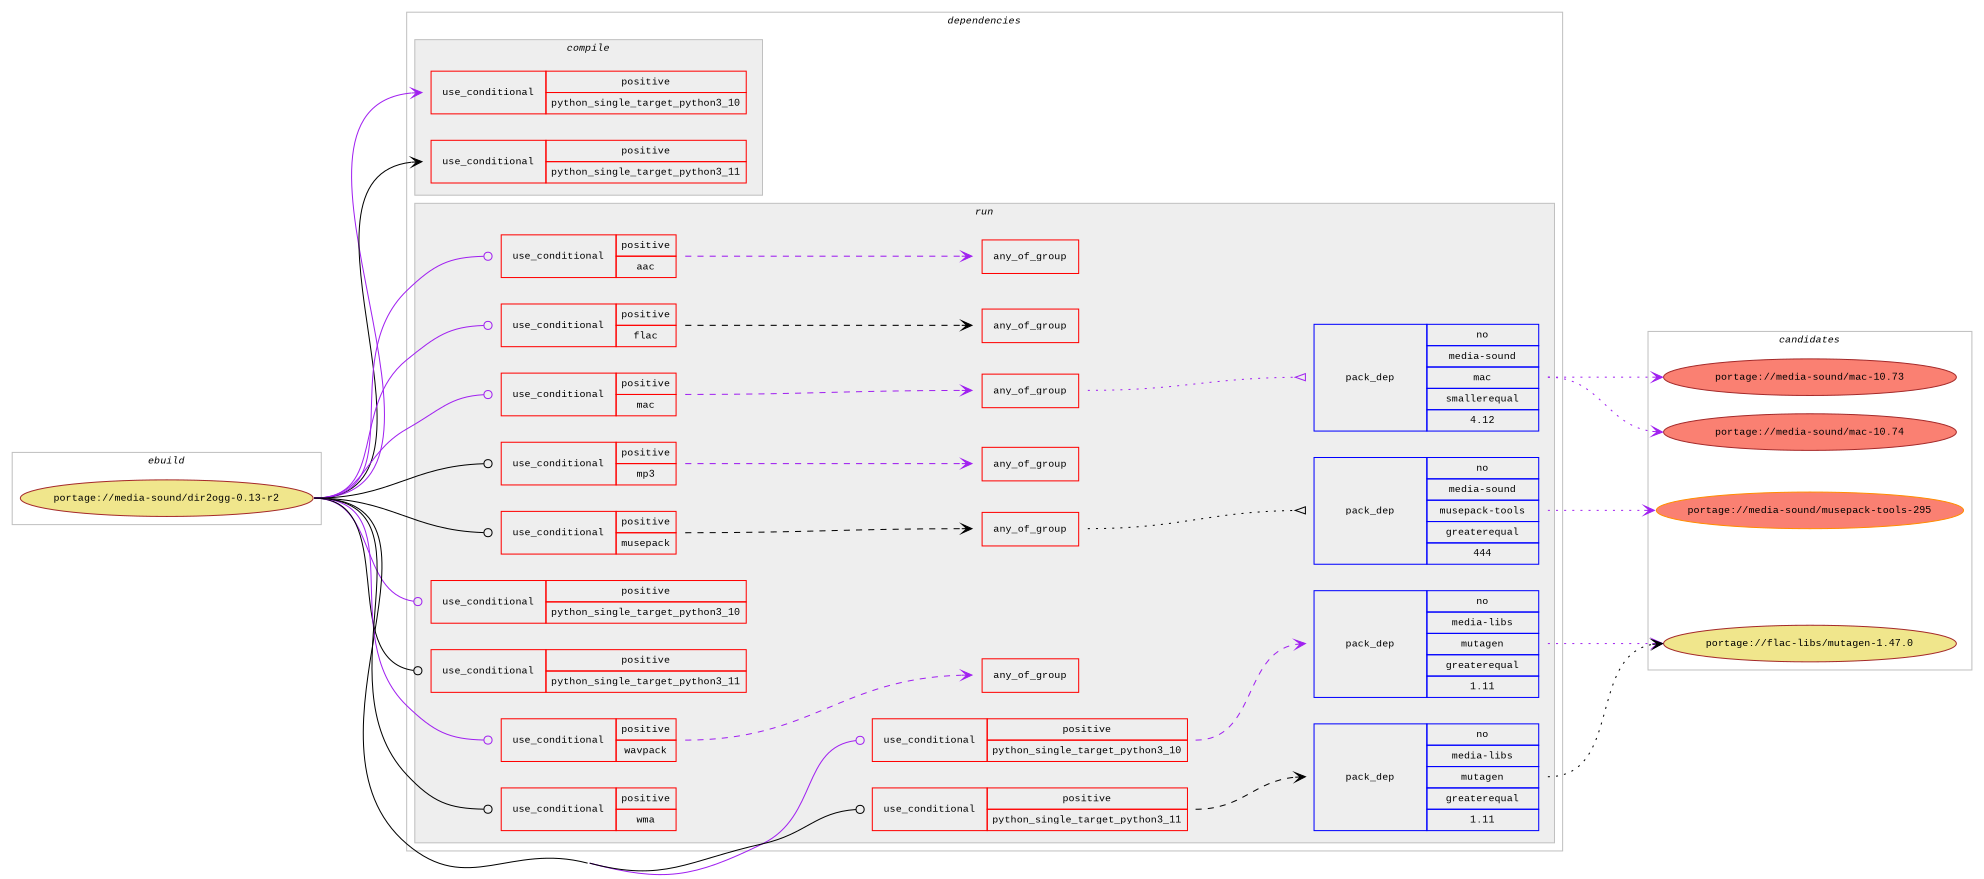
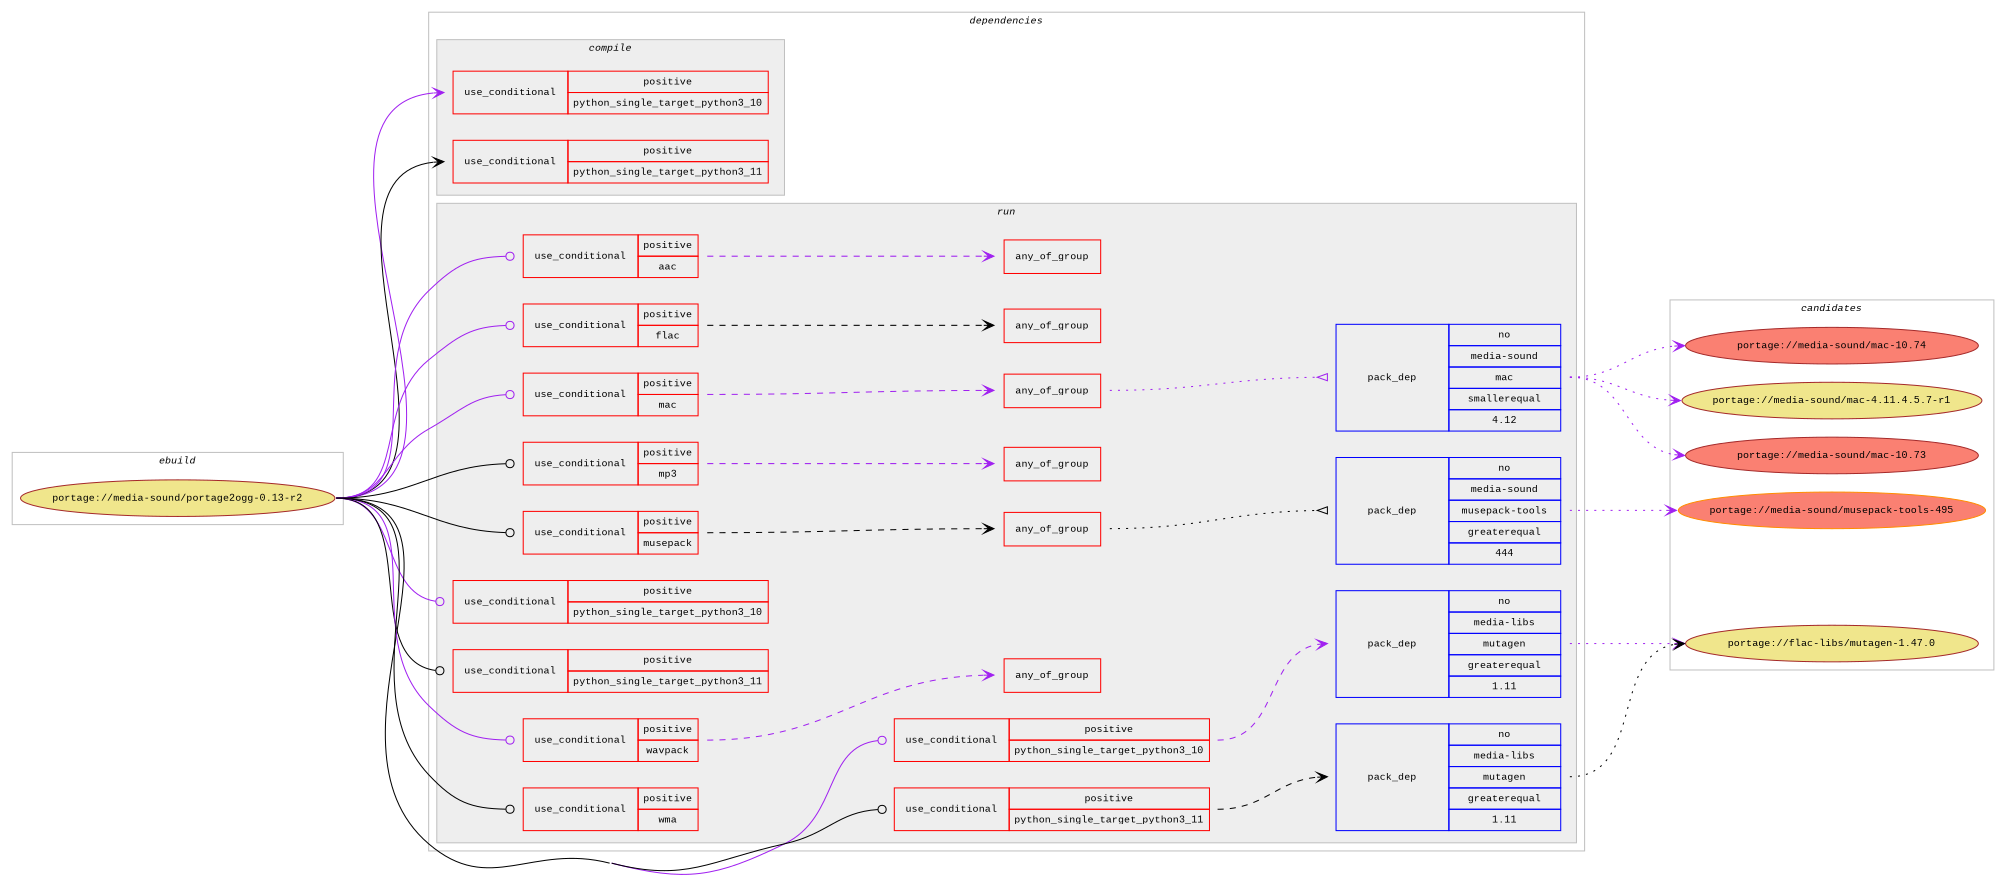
node "portage://media-sound/mac-4.11.4.5.7-r1": added
node "portage://media-sound/dir2ogg-0.13-r2": label "portage://media-sound/dir2ogg-0.13-r2" -> "portage://media-sound/portage2ogg-0.13-r2"
node "portage://media-sound/musepack-tools-295": label "portage://media-sound/musepack-tools-295" -> "portage://media-sound/musepack-tools-495"
